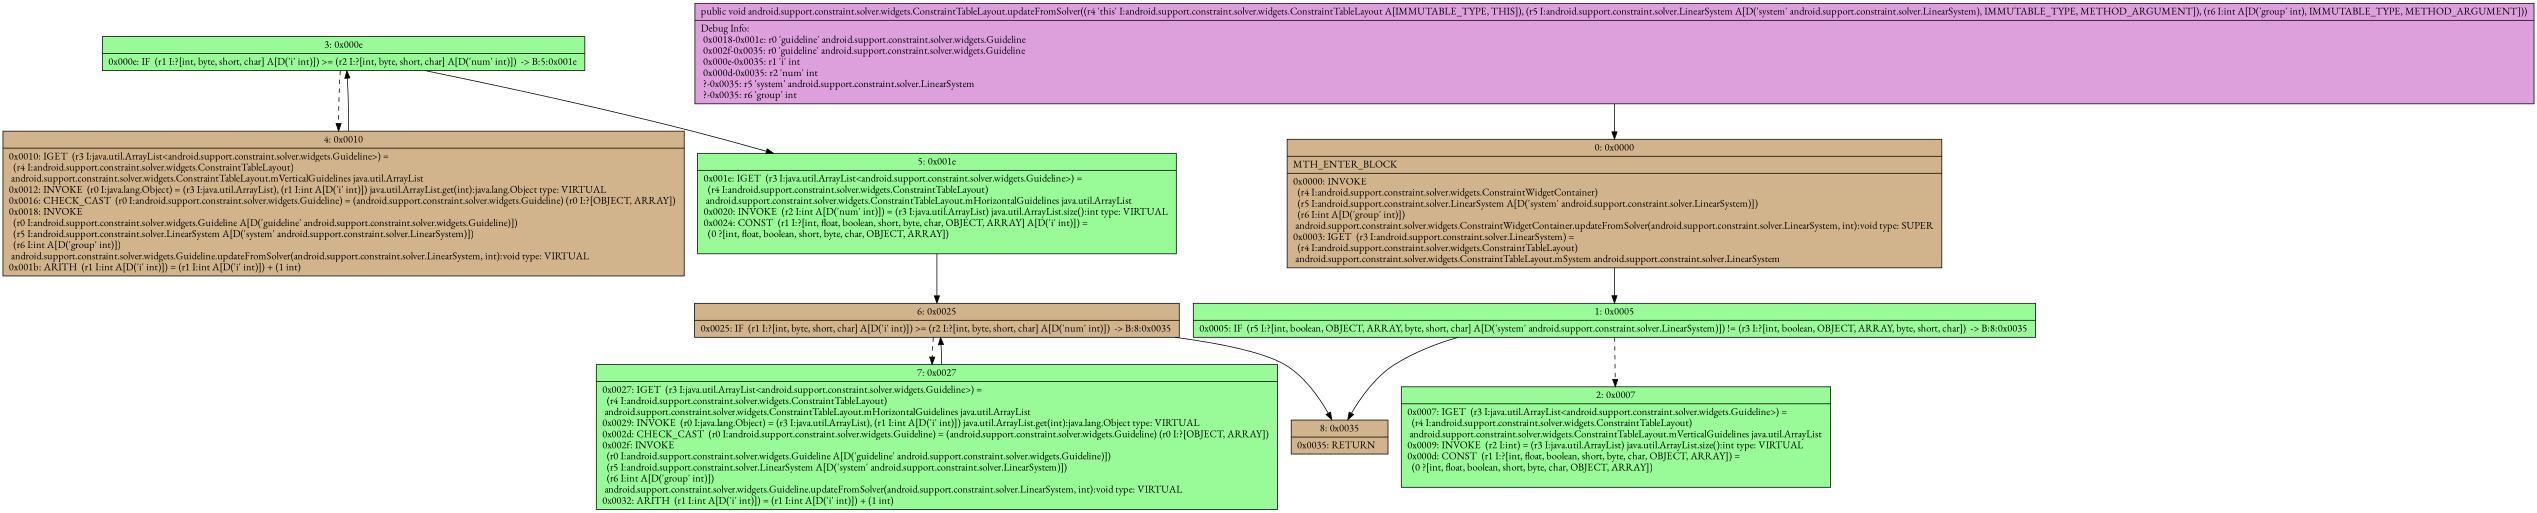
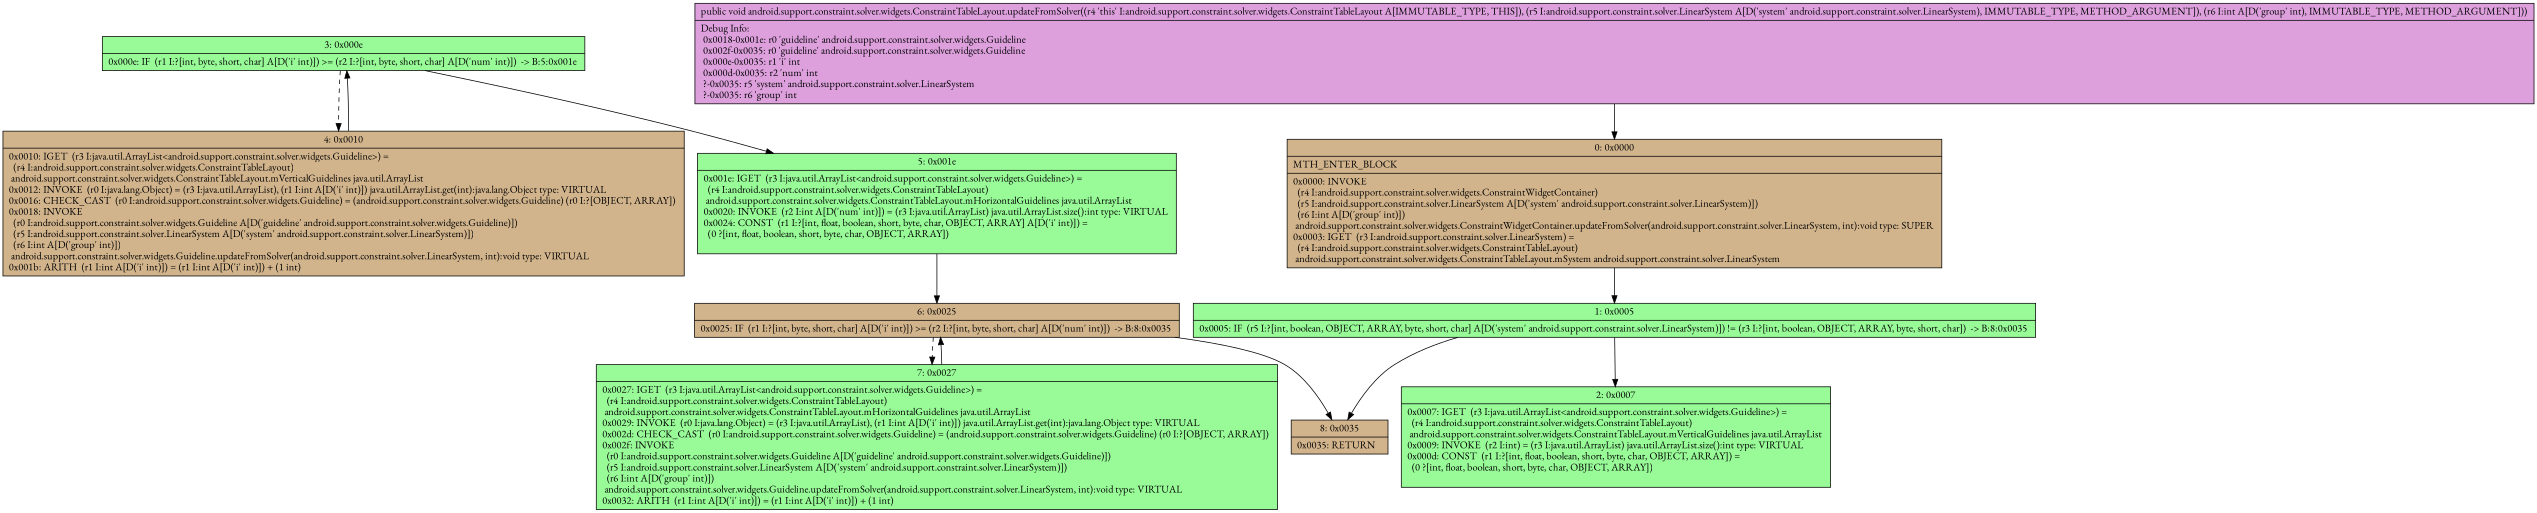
edge "1: 0x0005" -> "2: 0x0007": style dashed -> solid
